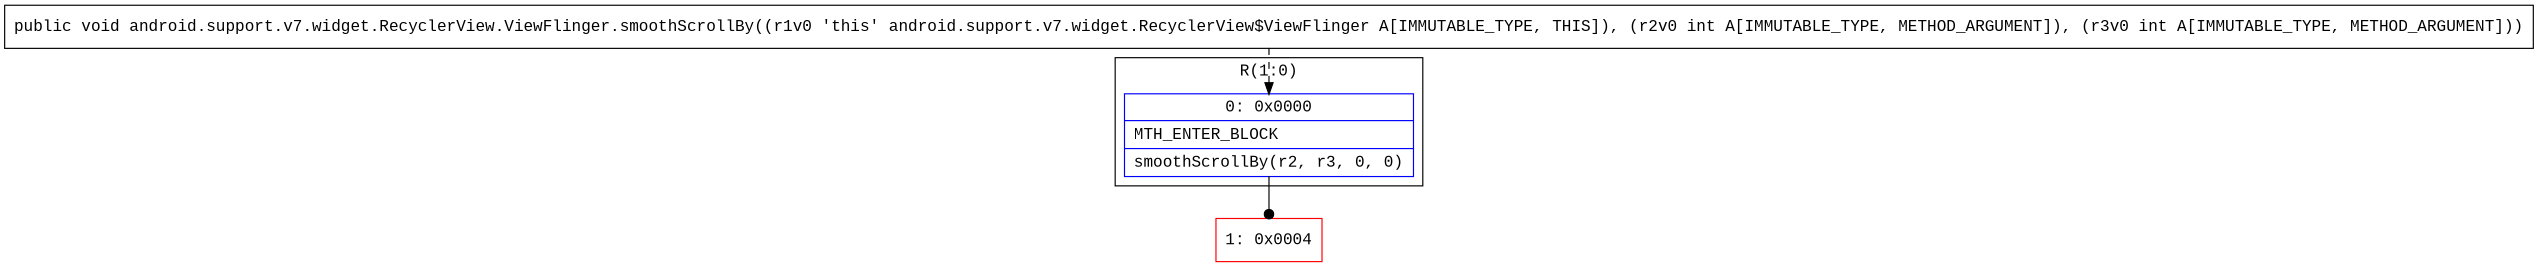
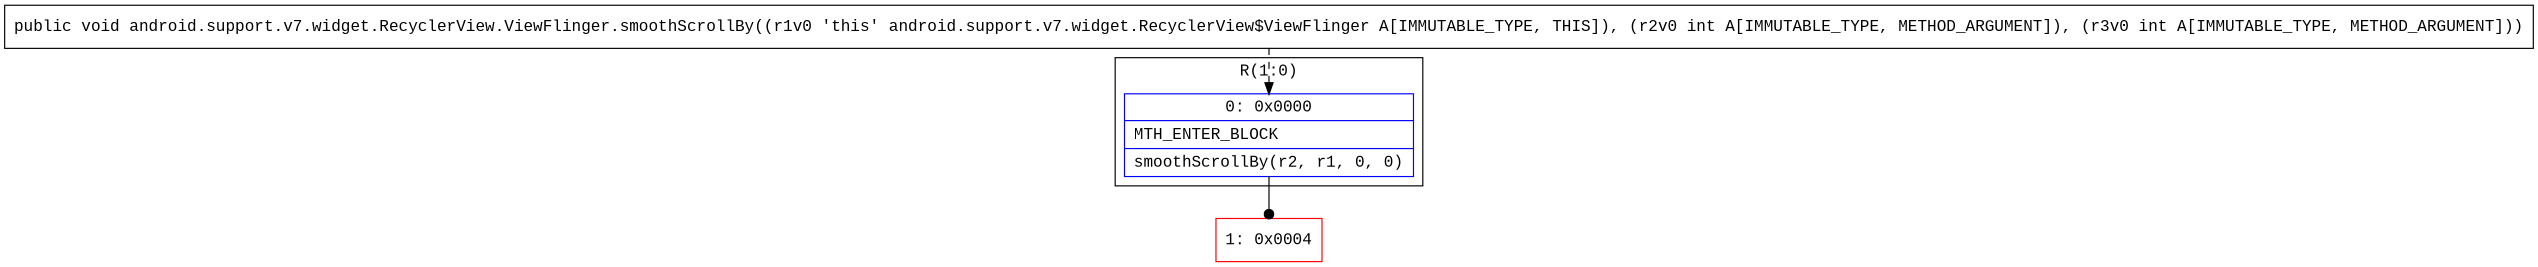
node "0: 0x0000": text "smoothScrollBy(r2, r3, 0, 0)" -> "smoothScrollBy(r2, r1, 0, 0)"
